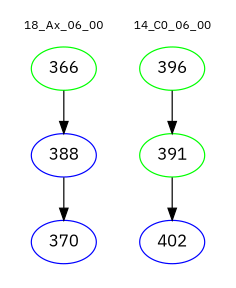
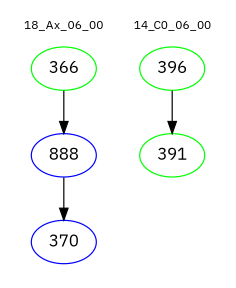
node "388": label "388" -> "888"
node "402": removed
